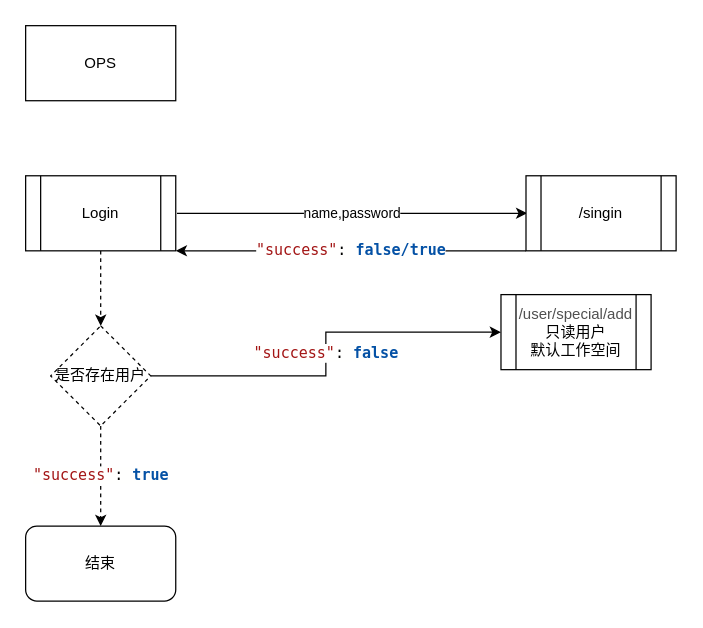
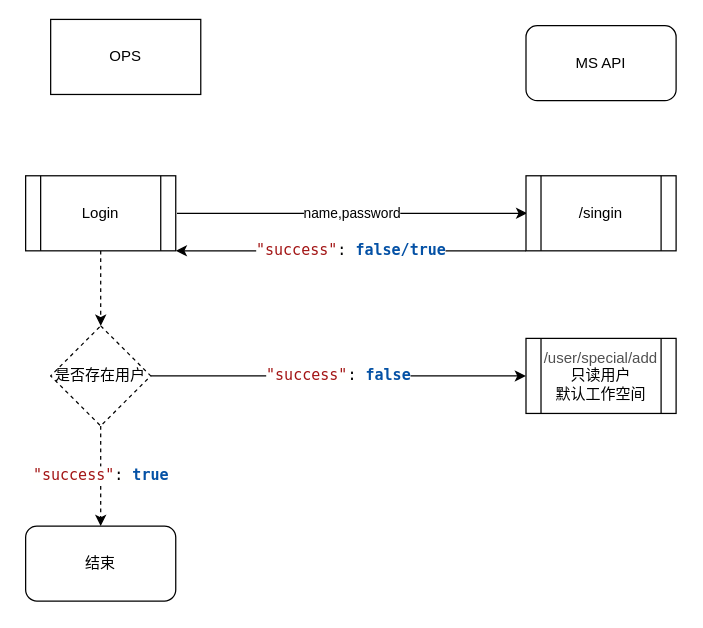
node "OPS": moved (101, 63) -> (126, 57)
node "MS API": added
node "/user/special/add 只读用户 默认工作空间": moved (576, 332) -> (601, 376)
